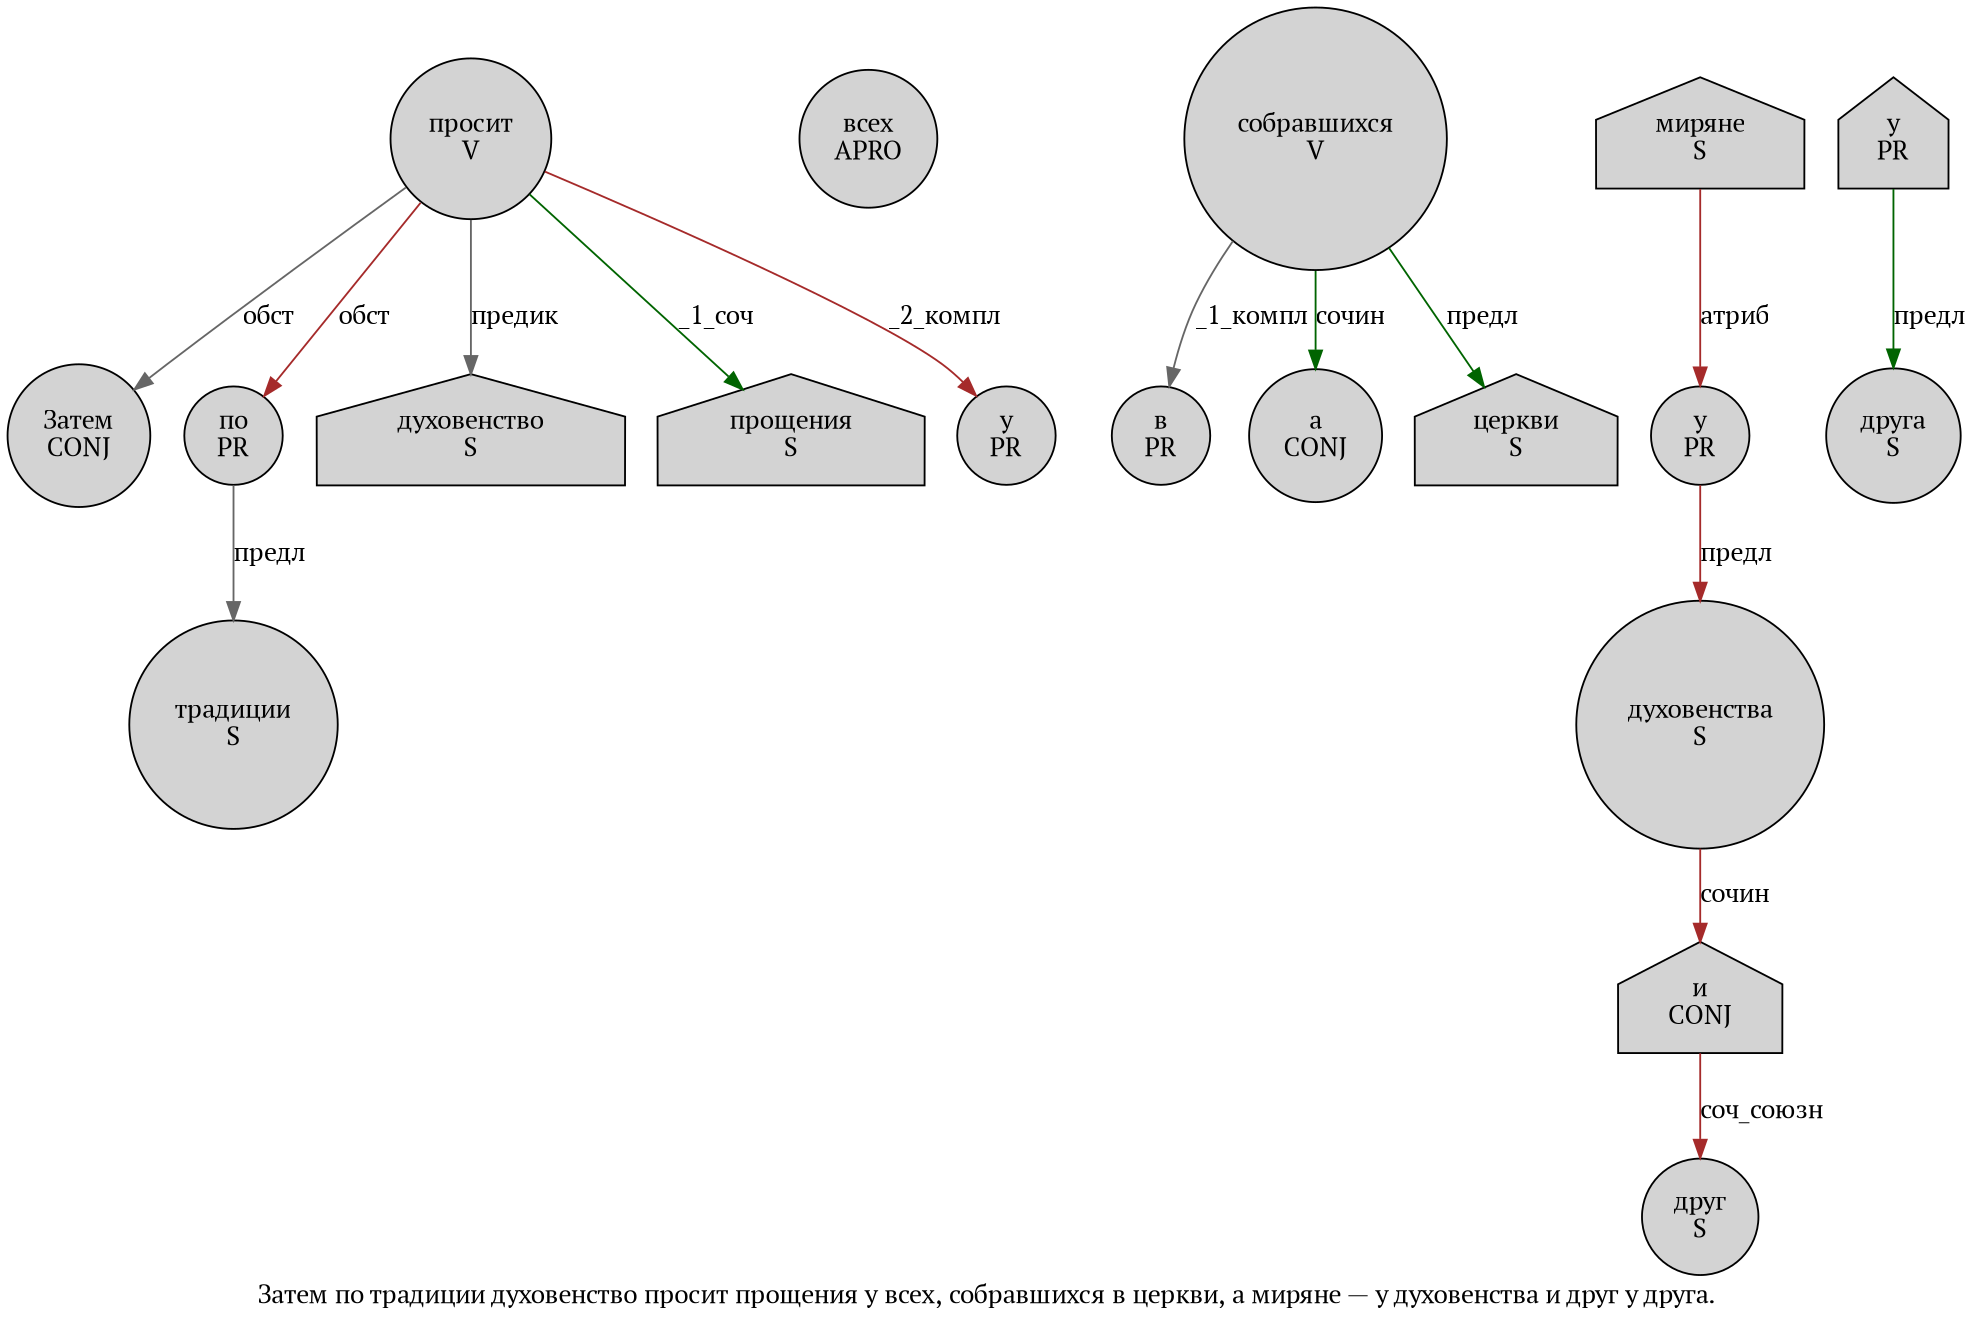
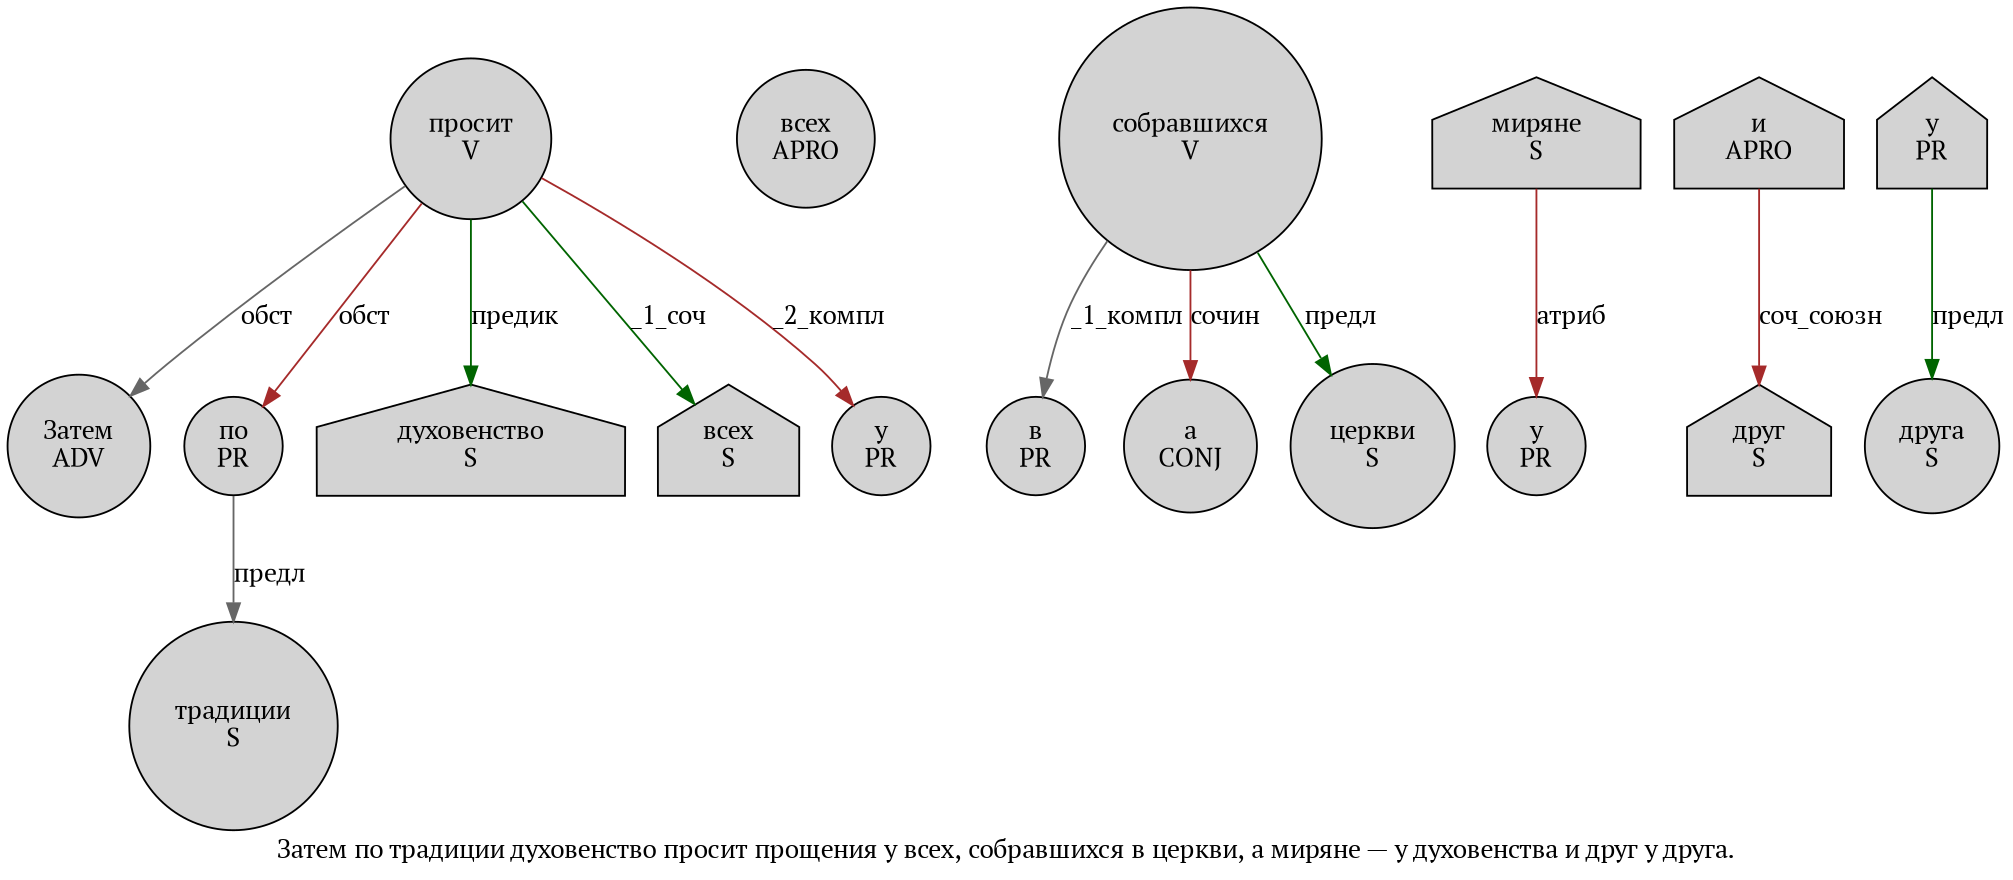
edge "просит V" -> "духовенство S": color gray40 -> darkgreen
edge "собравшихся V" -> "а CONJ": color darkgreen -> brown
node "Затем CONJ": label "Затем CONJ" -> "Затем ADV"
node "прощения S": label "прощения S" -> "всех S"
node "церкви S": shape house -> circle
node "духовенства S": removed
node "и CONJ": label "и CONJ" -> "и APRO"
node "друг S": shape circle -> house
